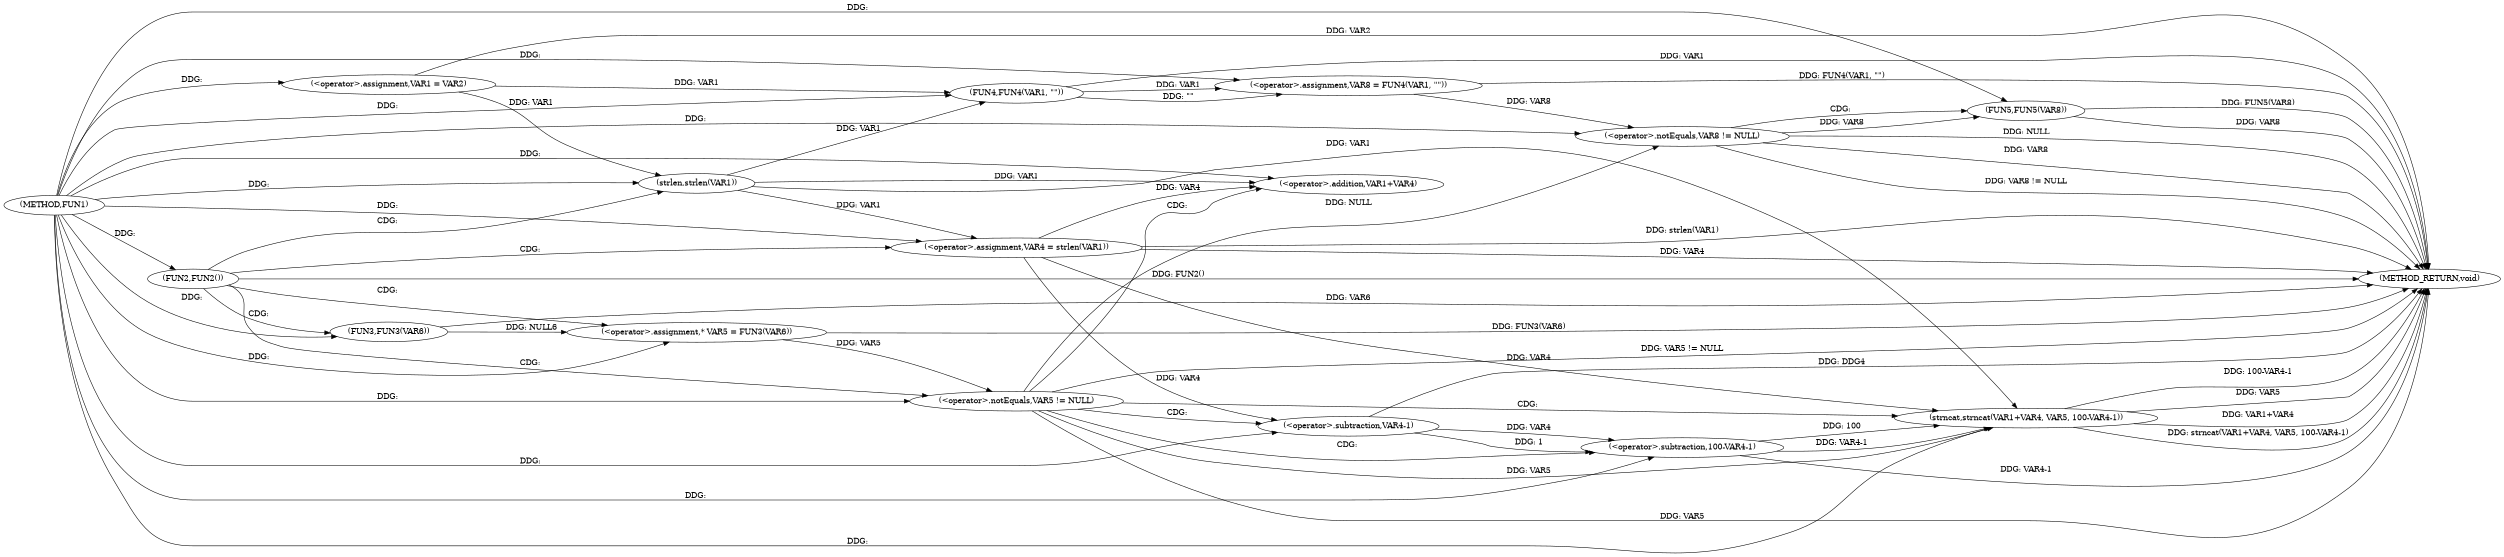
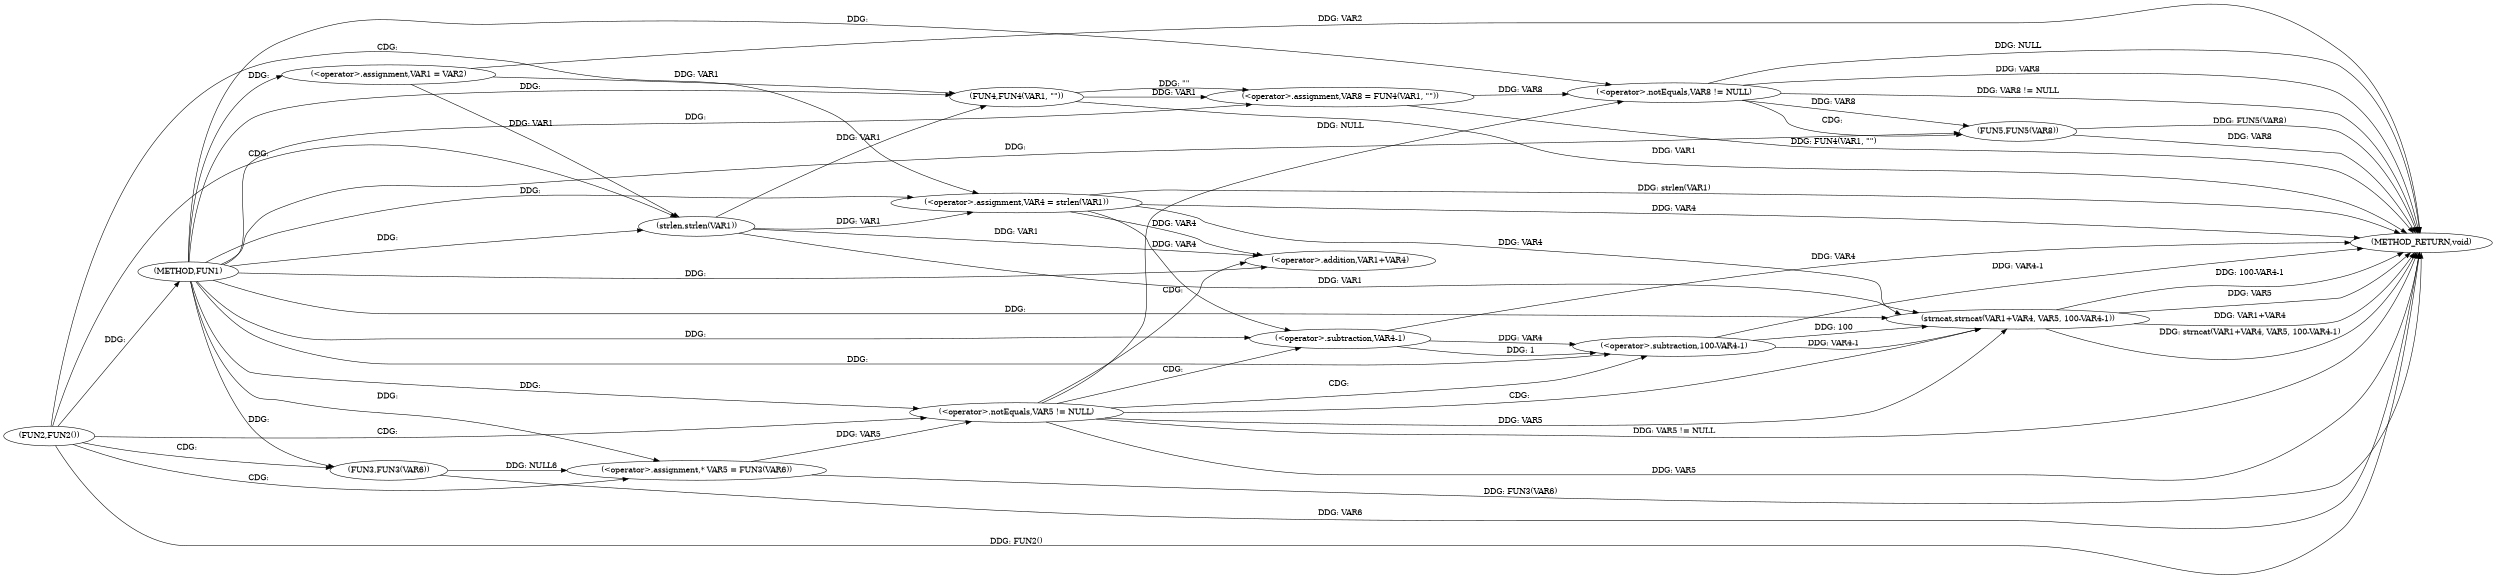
edge "(METHOD,FUN1)" -> "(FUN2,FUN2())": reversed
edge "(<operator>.subtraction,VAR4-1)" -> "(METHOD_RETURN,void)": label "DDG: DDG4" -> "DDG: VAR4"
